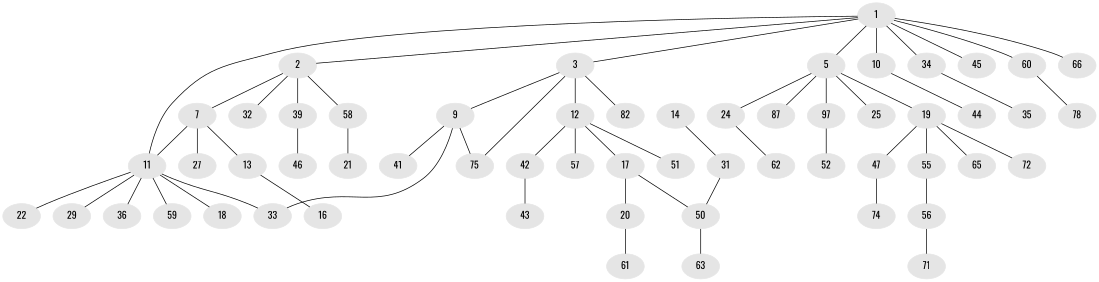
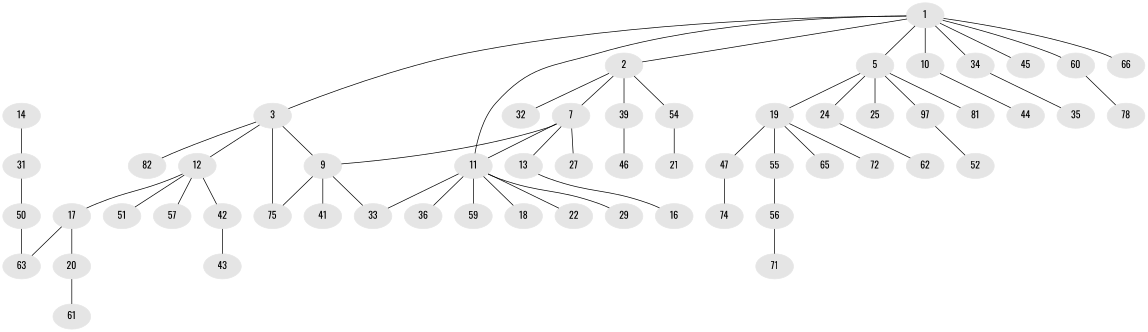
node "58": label "58" -> "54"
node "87": label "87" -> "81"
edge "7" -- "9": added
edge "17" -- "50": now "17" -- "63"
